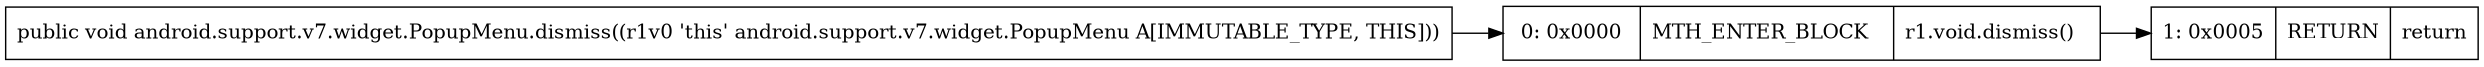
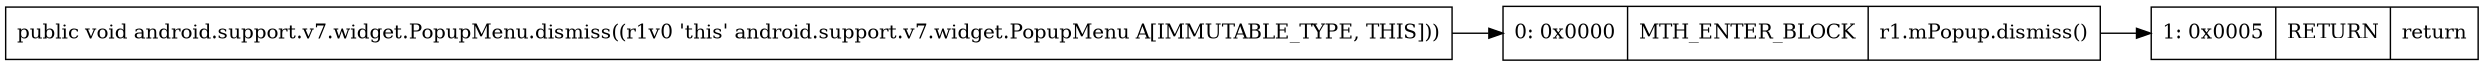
node "0: 0x0000": text "r1.void.dismiss()" -> "r1.mPopup.dismiss()"
